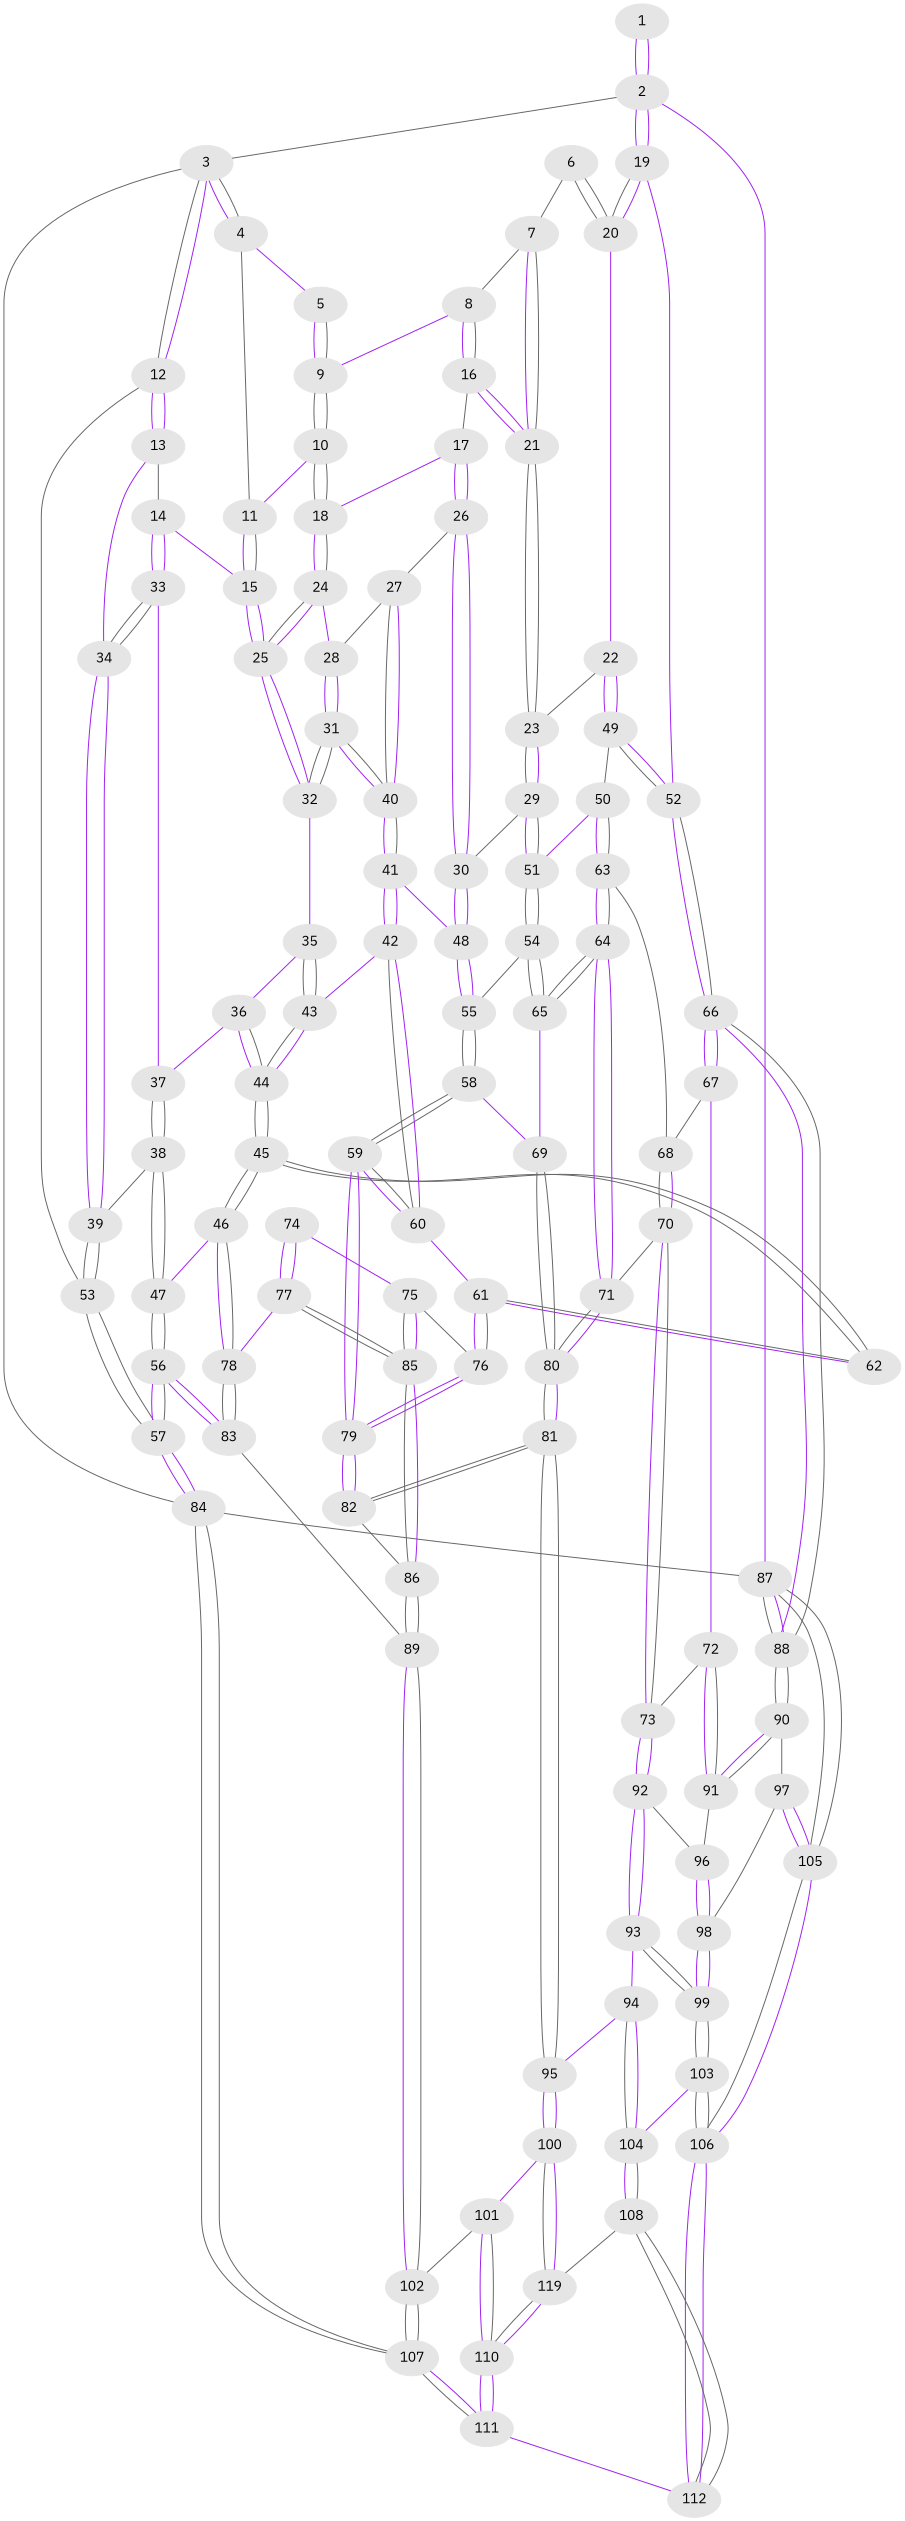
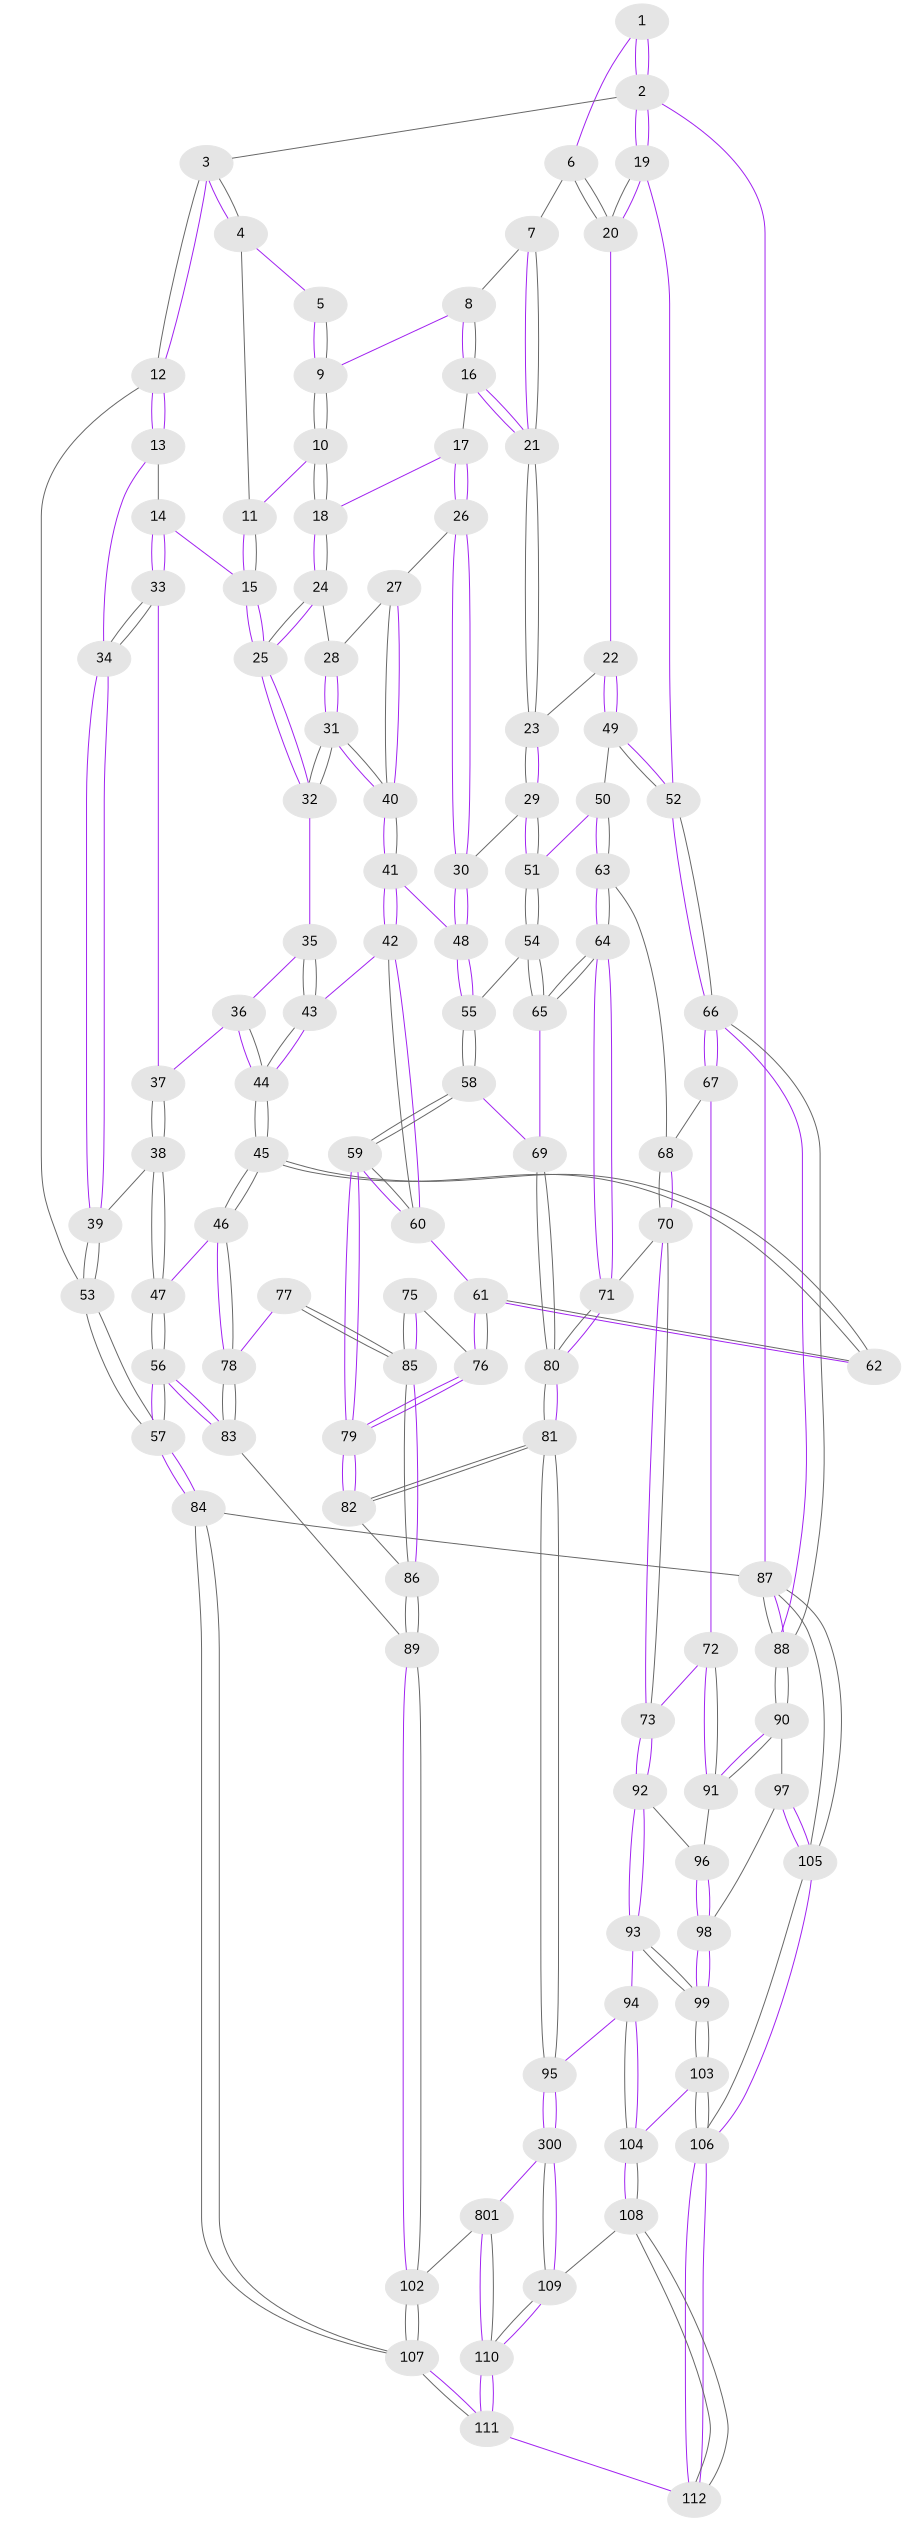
edge "1" -- "6": added
edge "24" -- "28": color purple -> gray40
edge "3" -- "84": removed
node "74": removed
edge "72" -- "73": color gray40 -> purple
node "100": label "100" -> "300"
node "101": label "101" -> "801"
node "119": label "119" -> "109"
